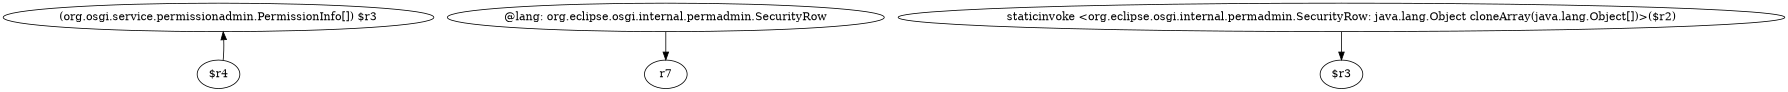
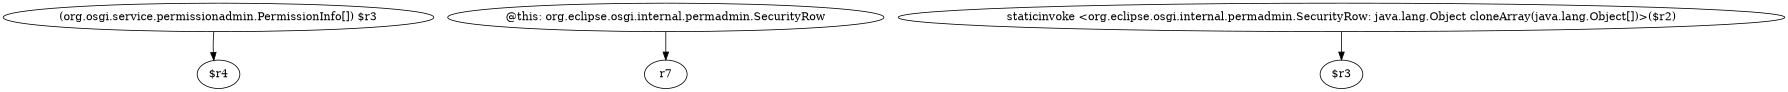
node "@lang: org.eclipse.osgi.internal.permadmin.SecurityRow": label "@lang: org.eclipse.osgi.internal.permadmin.SecurityRow" -> "@this: org.eclipse.osgi.internal.permadmin.SecurityRow"
edge "$r4" -> "(org.osgi.service.permissionadmin.PermissionInfo[]) $r3": reversed
